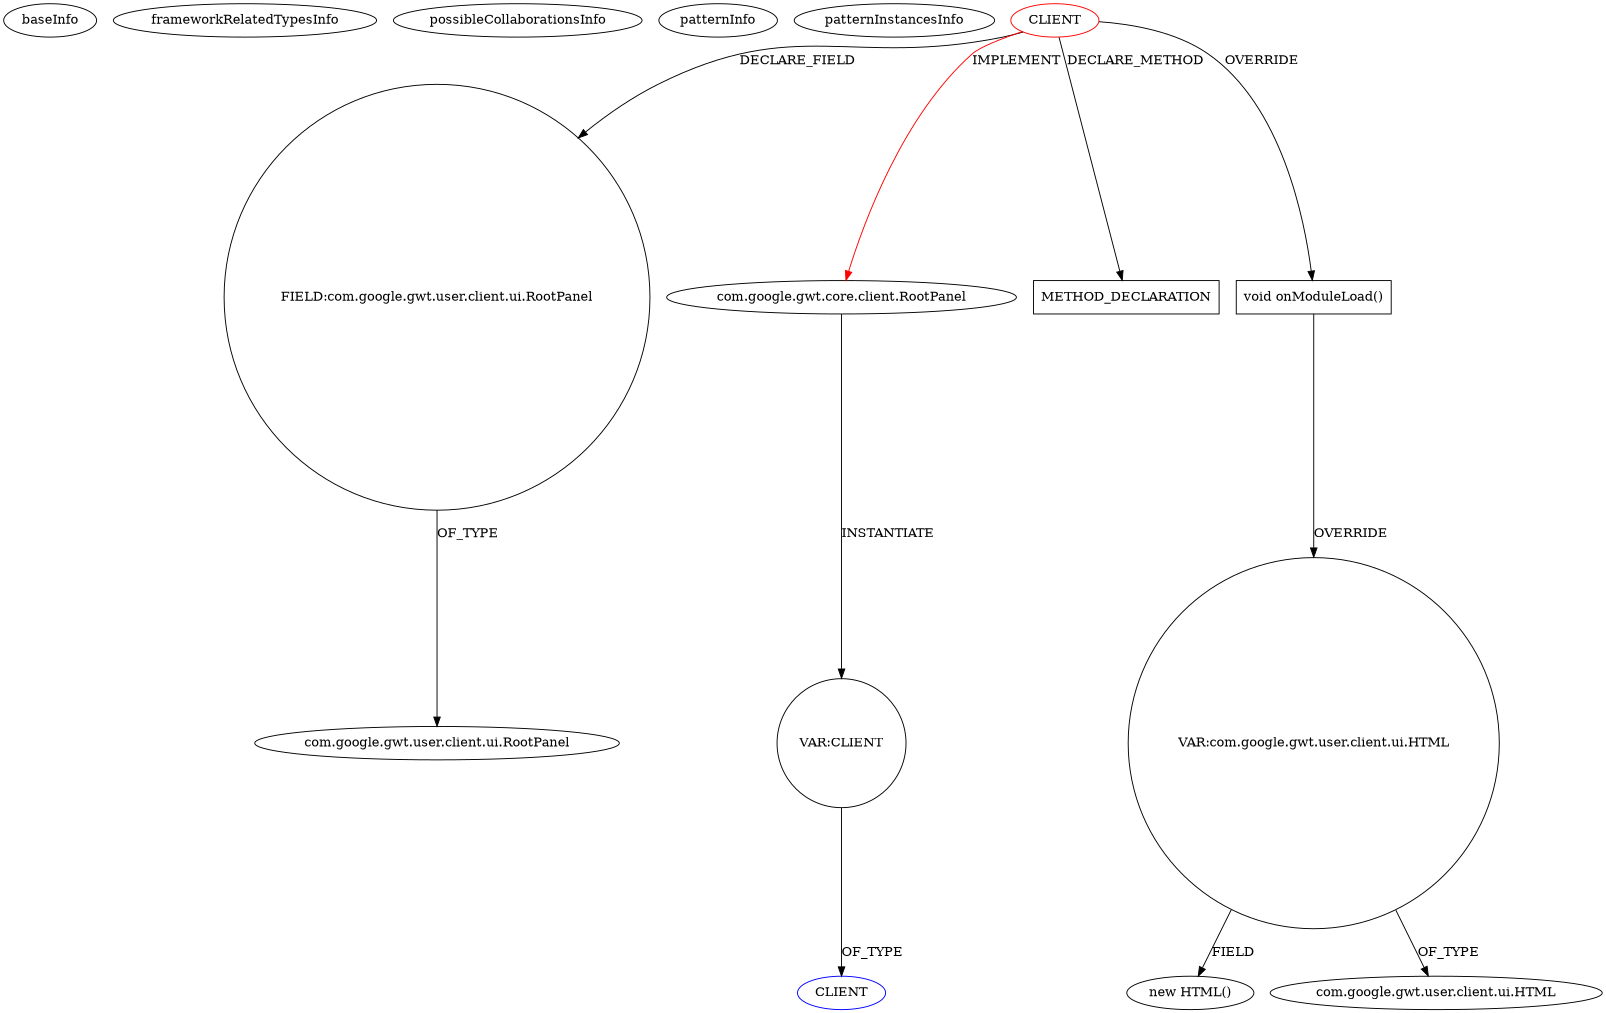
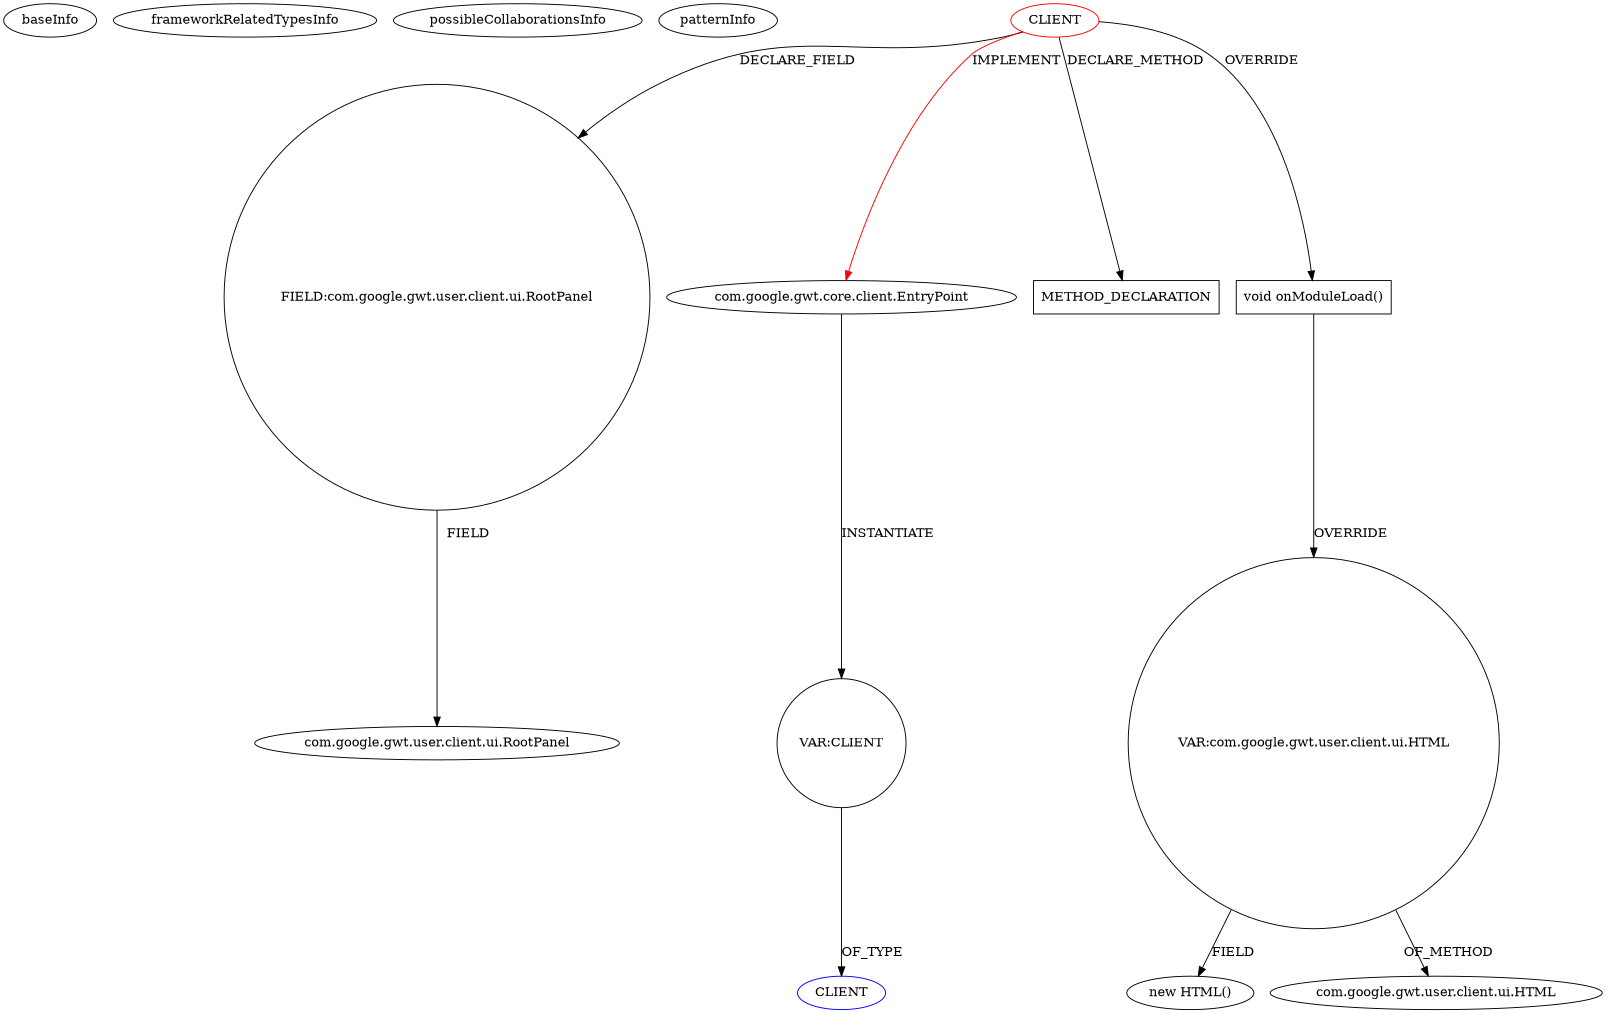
node "patternInstancesInfo": removed
node "com.google.gwt.core.client.RootPanel": label "com.google.gwt.core.client.RootPanel" -> "com.google.gwt.core.client.EntryPoint"
edge "FIELD:com.google.gwt.user.client.ui.RootPanel" -> "com.google.gwt.user.client.ui.RootPanel": label "OF_TYPE" -> "FIELD"
edge "VAR:com.google.gwt.user.client.ui.HTML" -> "com.google.gwt.user.client.ui.HTML": label "OF_TYPE" -> "OF_METHOD"
